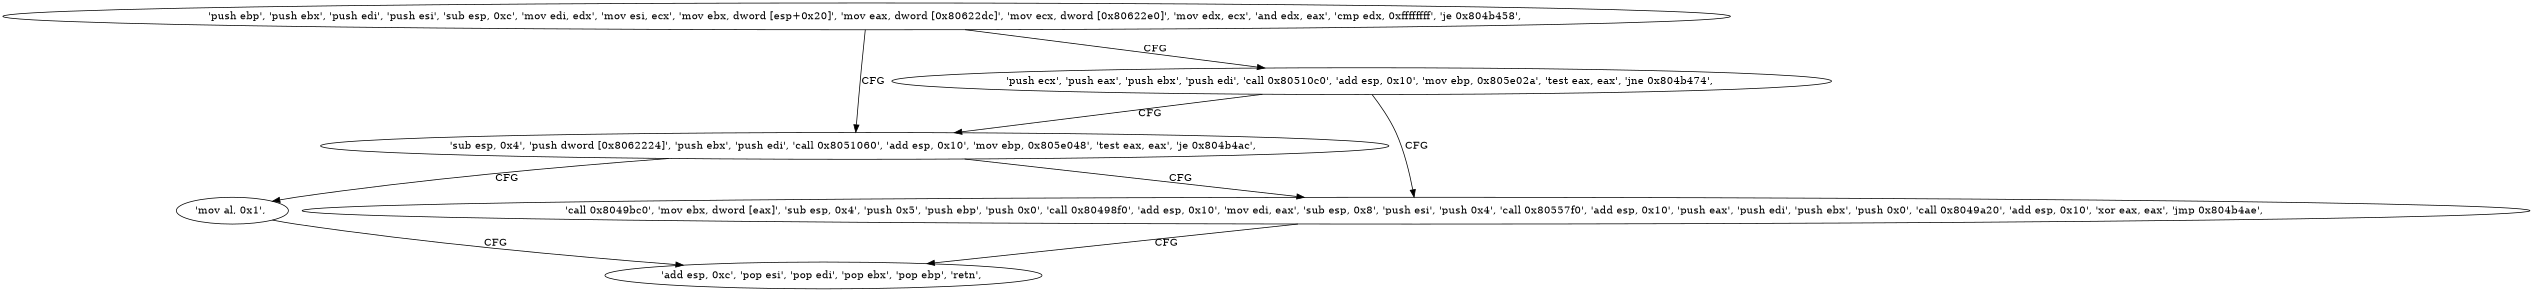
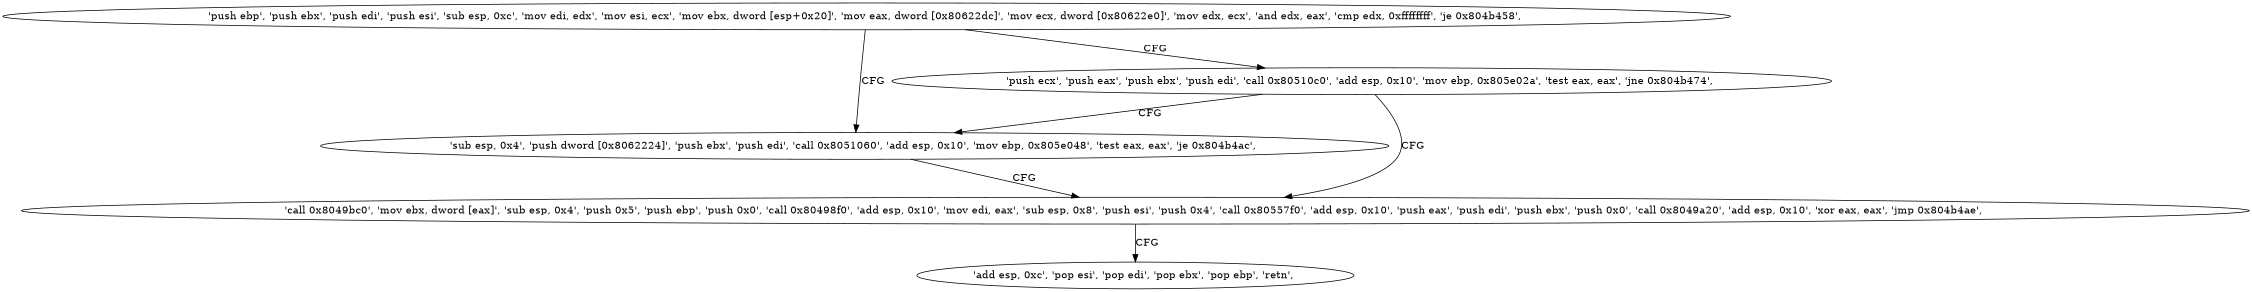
node "'mov al, 0x1',": removed
